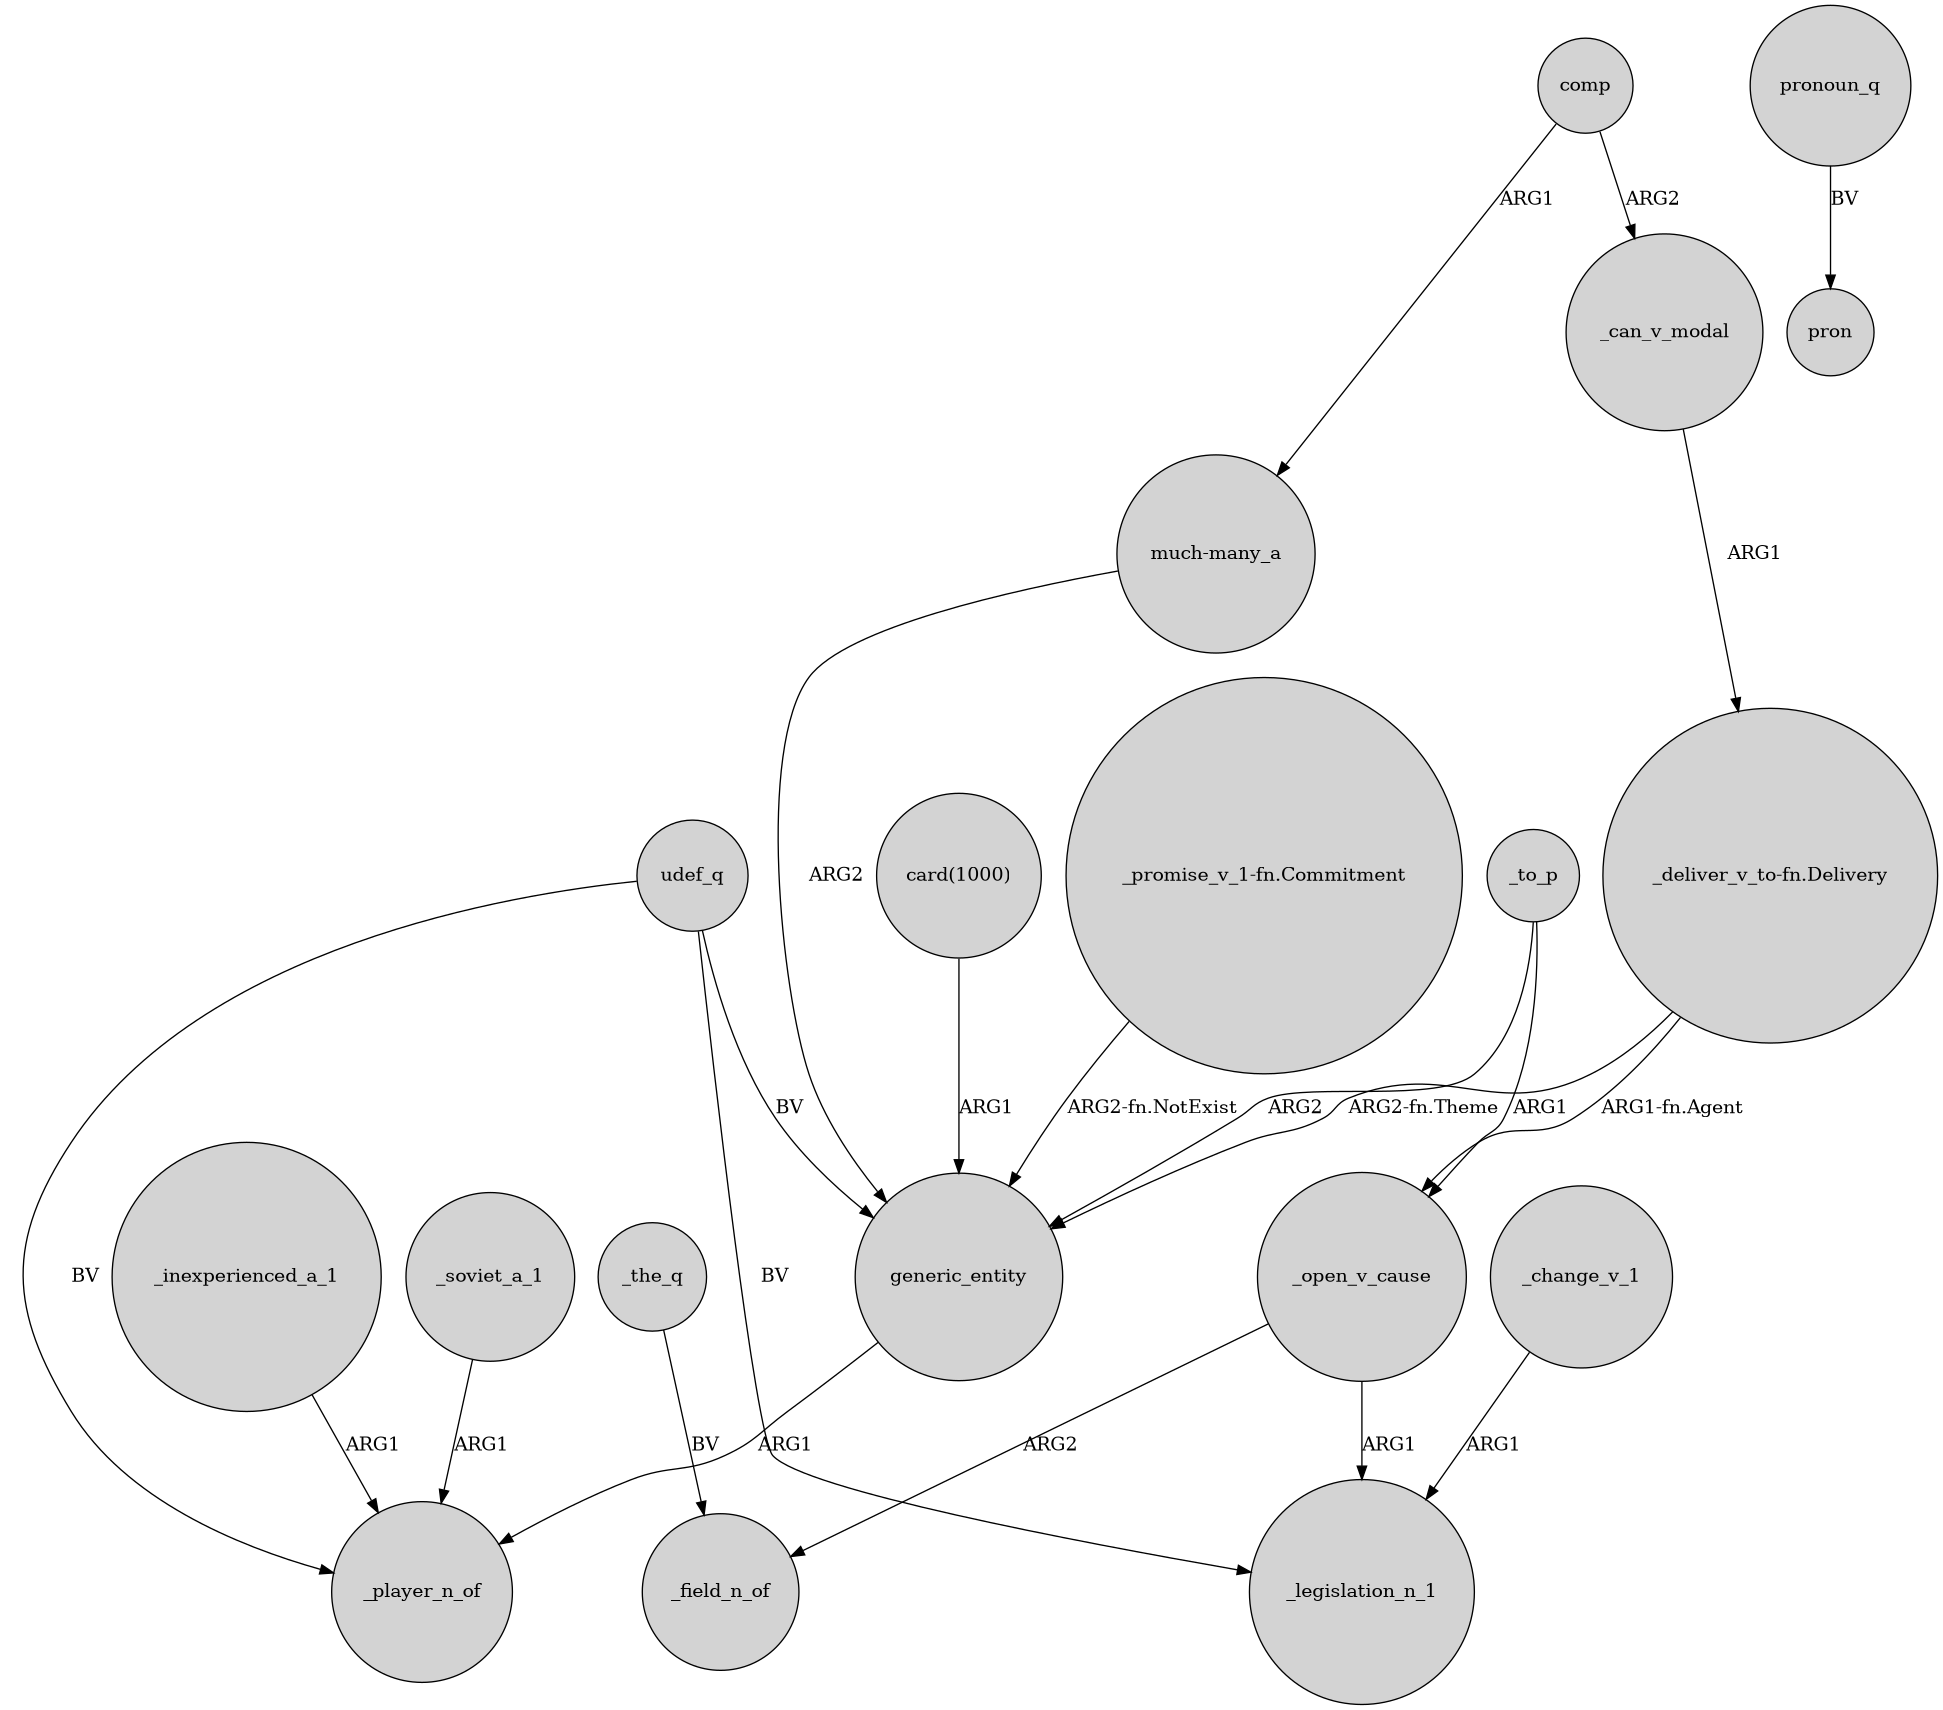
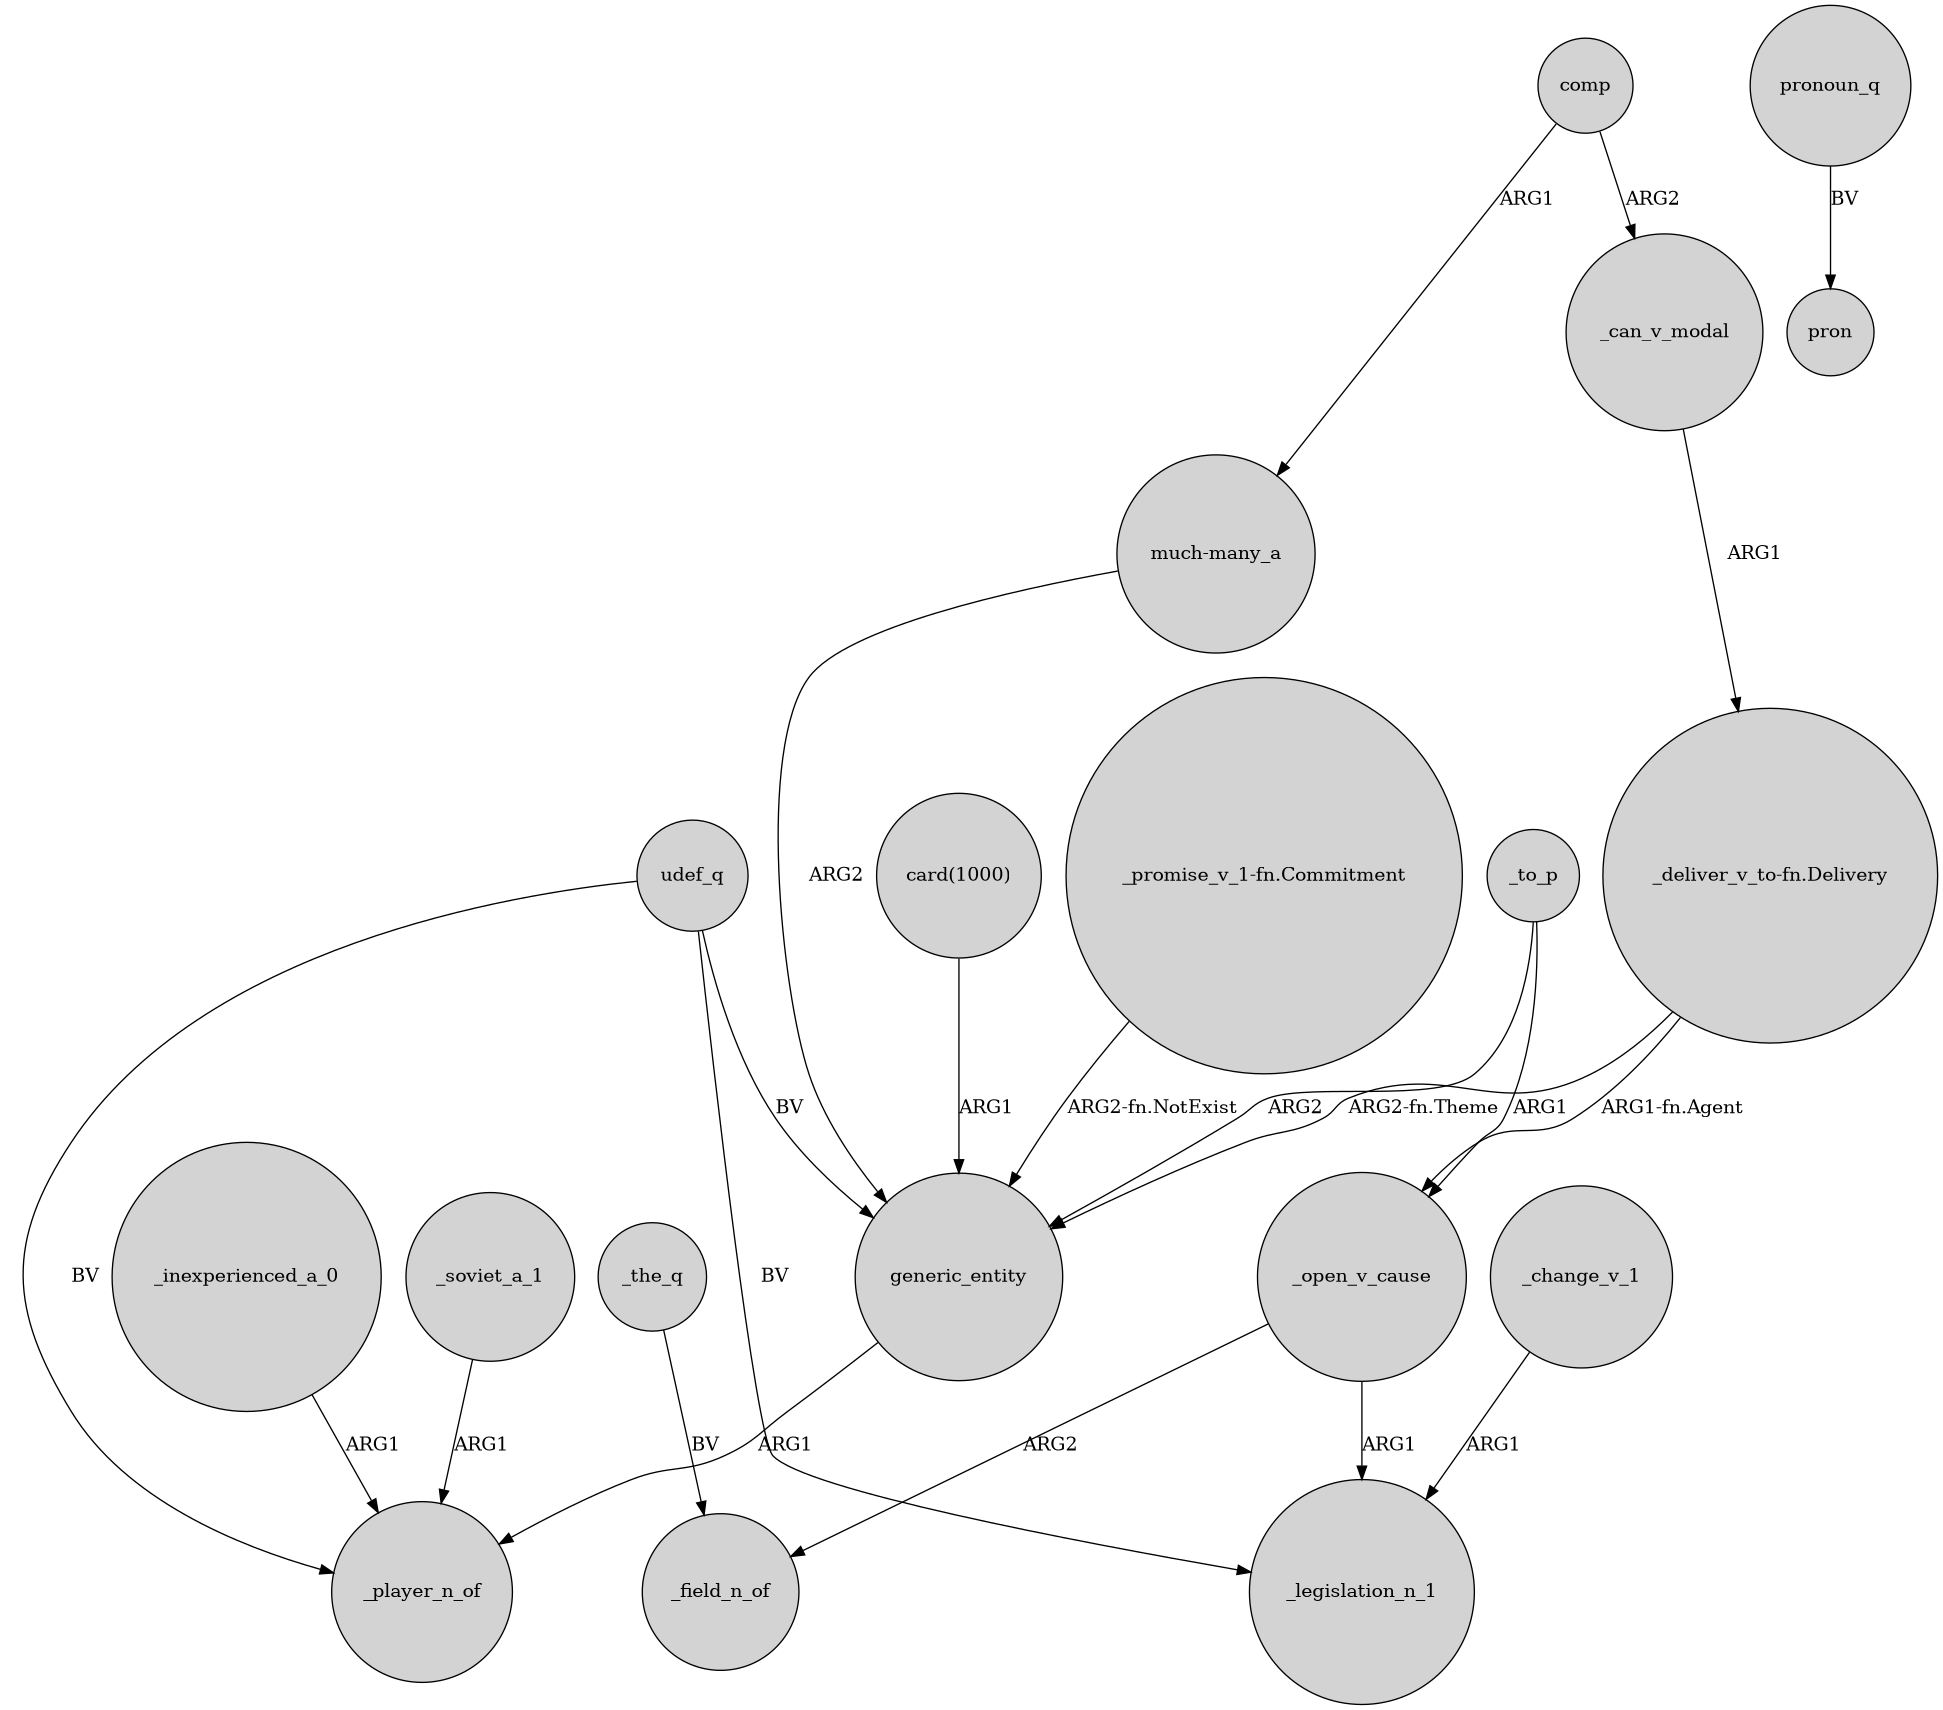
node "_inexperienced_a_1": label "_inexperienced_a_1" -> "_inexperienced_a_0"
